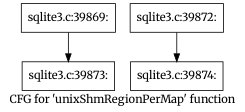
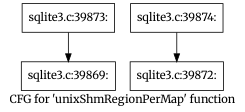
edge "sqlite3.c:39869:" -> "sqlite3.c:39873:": reversed
edge "sqlite3.c:39872:" -> "sqlite3.c:39874:": reversed
